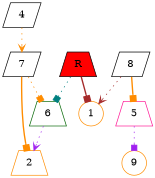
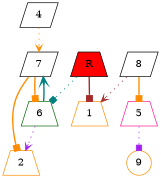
edge "7" -> "6": style dotted -> bold
edge "6" -> "7": added
node "1": shape circle -> trapezium
